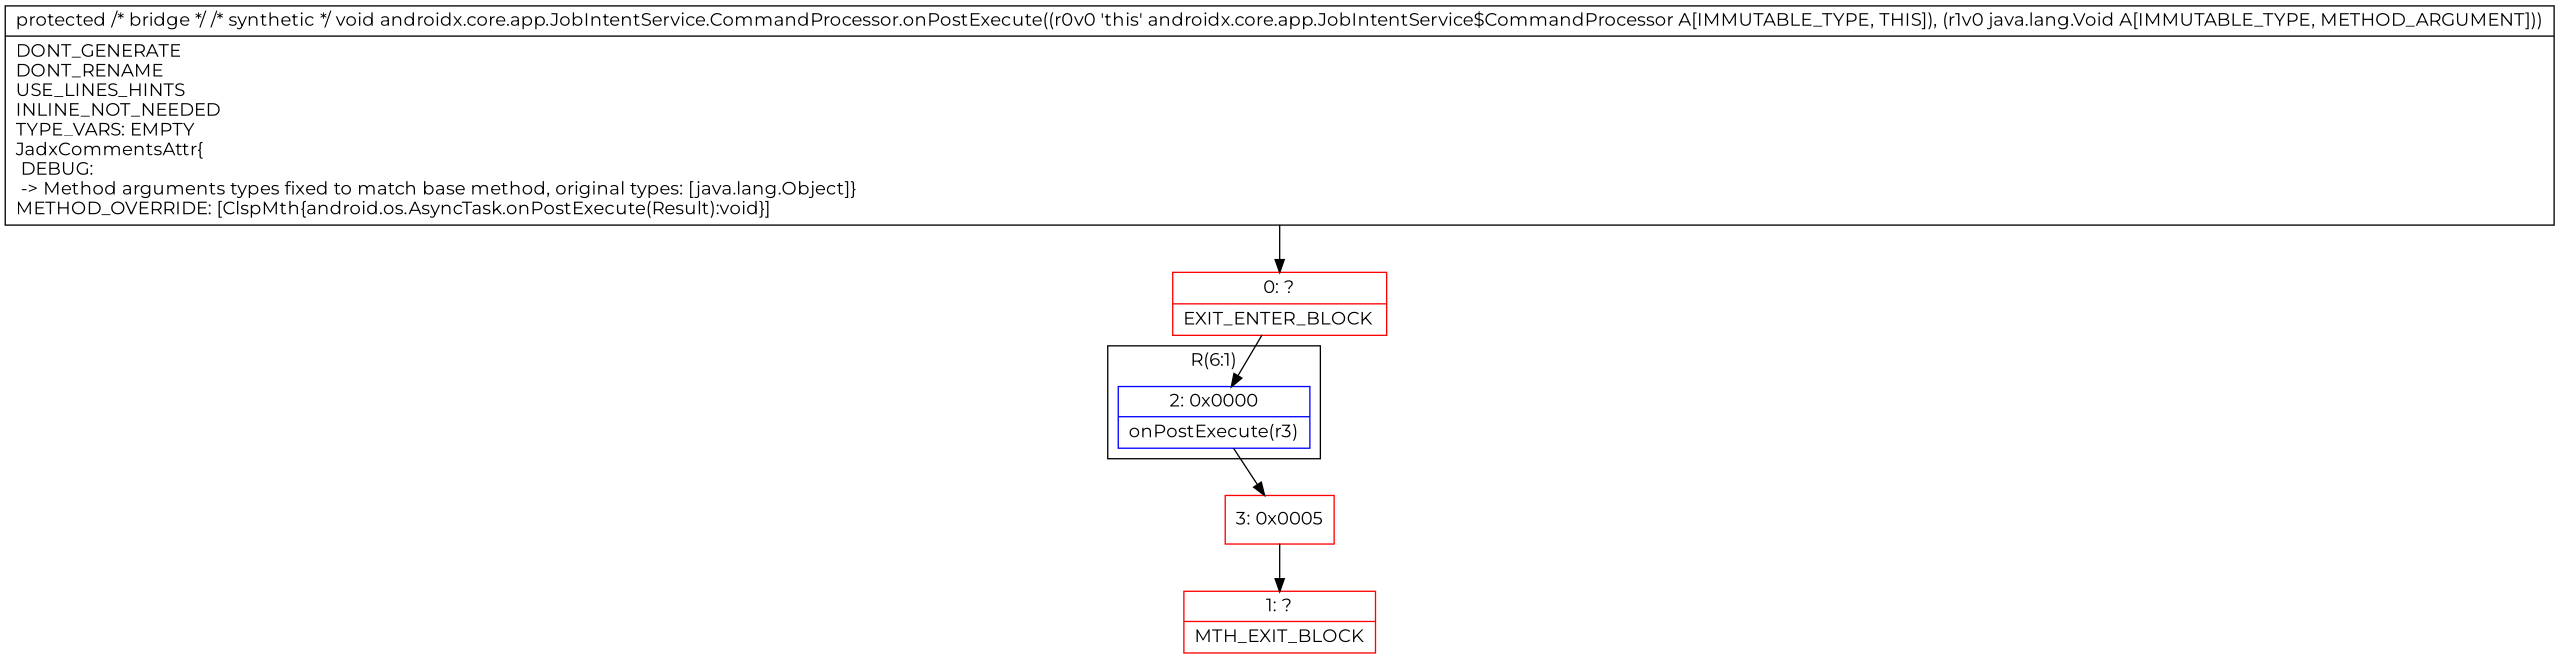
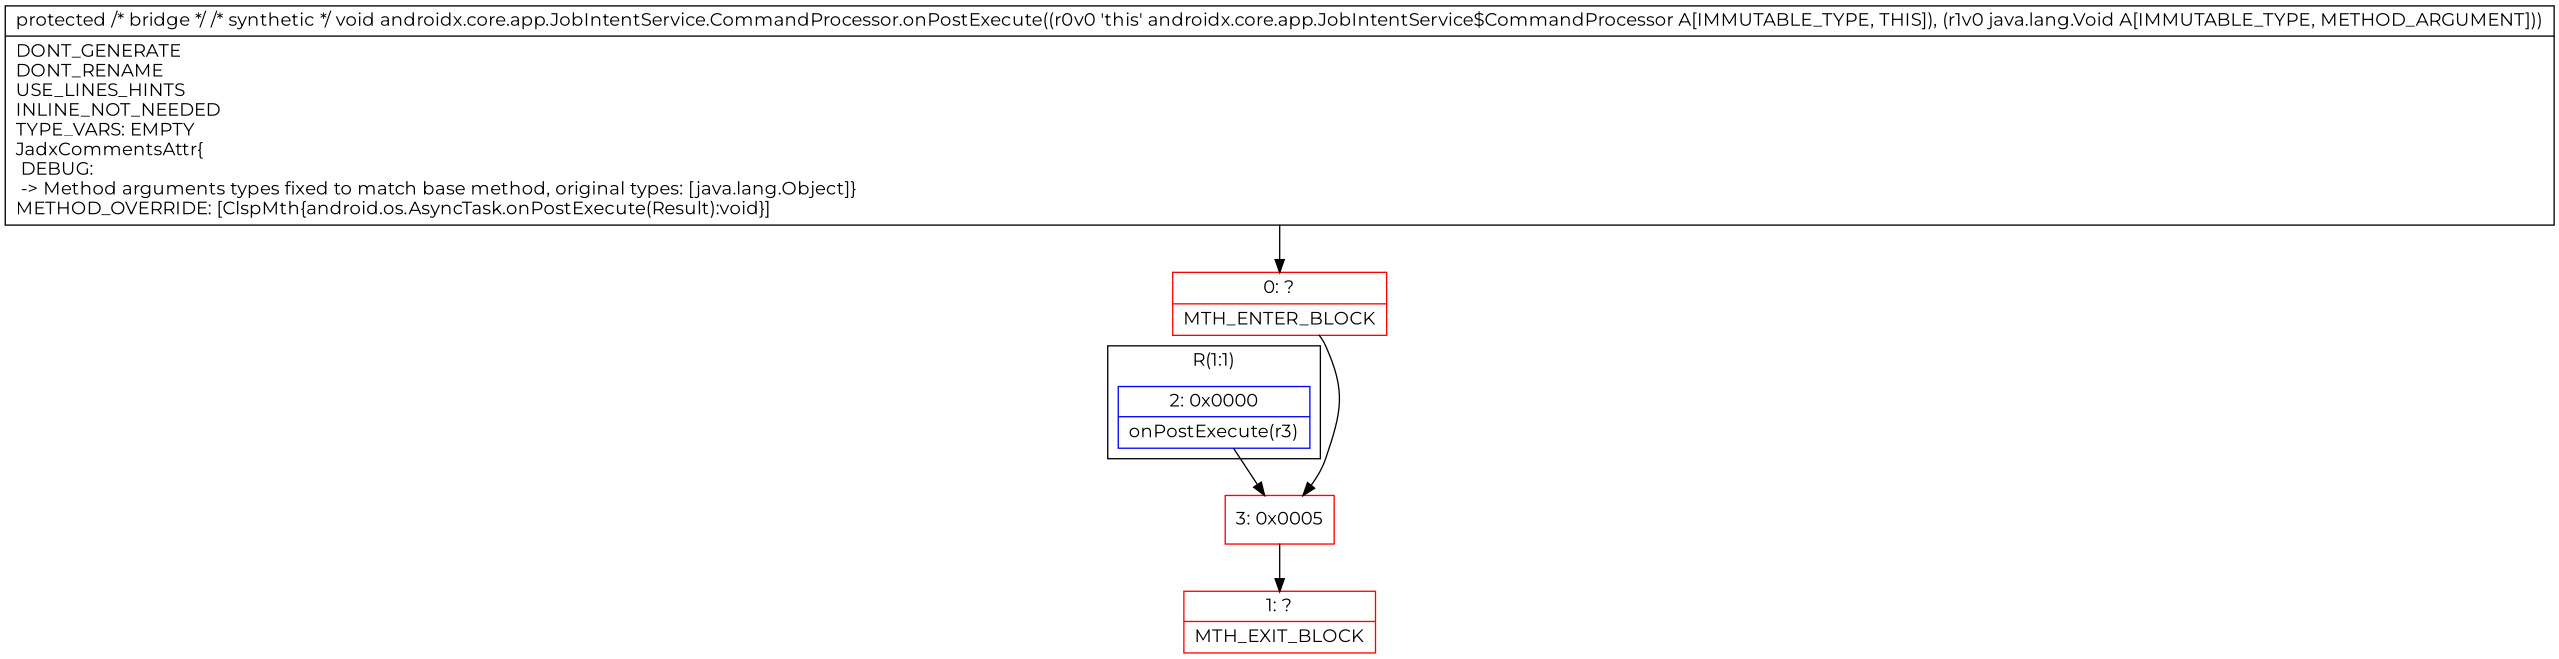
node "0: ?": text "EXIT_ENTER_BLOCK" -> "MTH_ENTER_BLOCK"
edge "0: ?" -> "2: 0x0000": now "0: ?" -> "3: 0x0005"
cluster "R(6:1)": label "R(6:1)" -> "R(1:1)"
